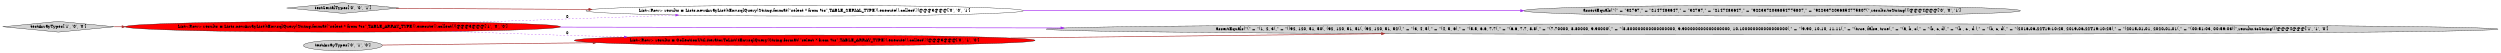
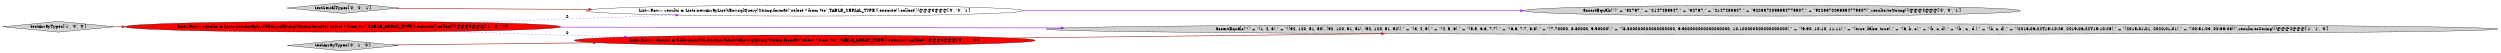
node "testArrayTypes['0', '1', '0']": shape ellipse -> diamond
